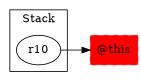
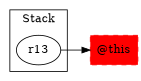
node "r10": label "r10" -> "r13"
